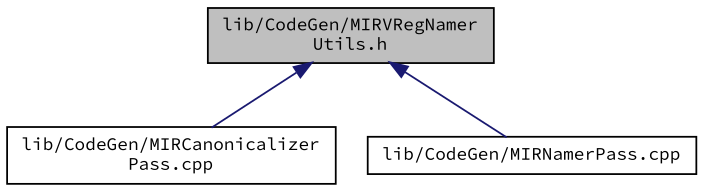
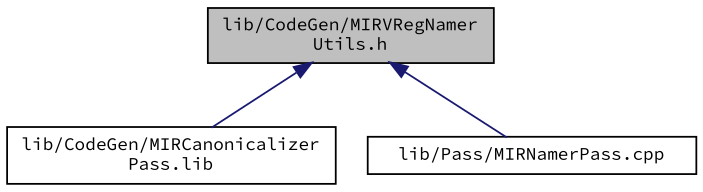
node "lib/CodeGen/MIRCanonicalizer Pass.cpp": label "lib/CodeGen/MIRCanonicalizer Pass.cpp" -> "lib/CodeGen/MIRCanonicalizer Pass.lib"
node "lib/CodeGen/MIRNamerPass.cpp": label "lib/CodeGen/MIRNamerPass.cpp" -> "lib/Pass/MIRNamerPass.cpp"
